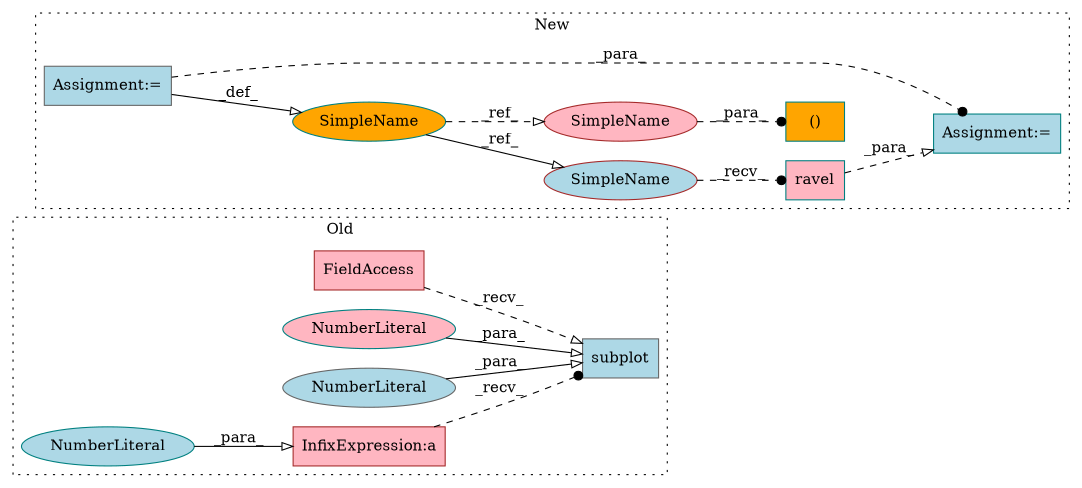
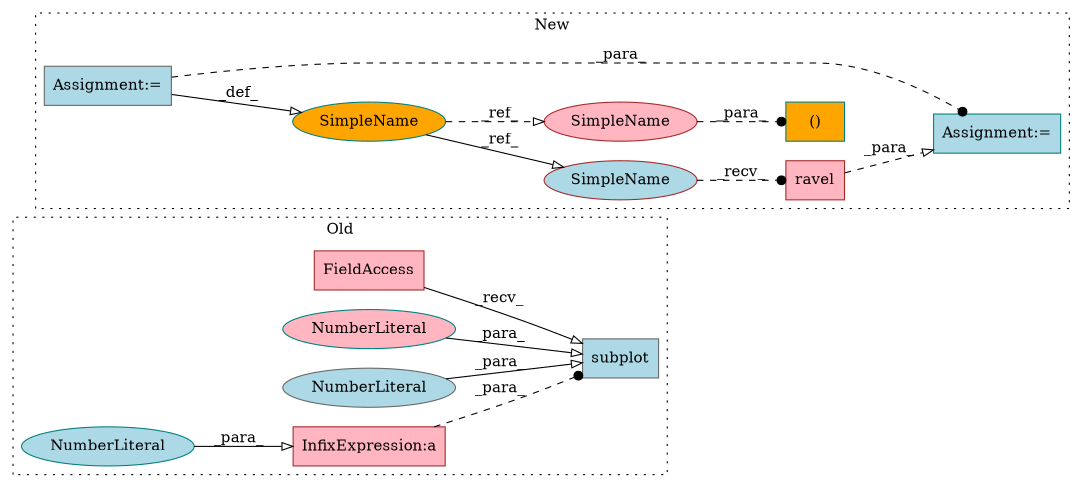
node "ravel": color teal -> brown
edge "FieldAccess" -> "subplot": style dashed -> solid
edge "InfixExpression:a" -> "subplot": label "_recv_" -> "_para_"
